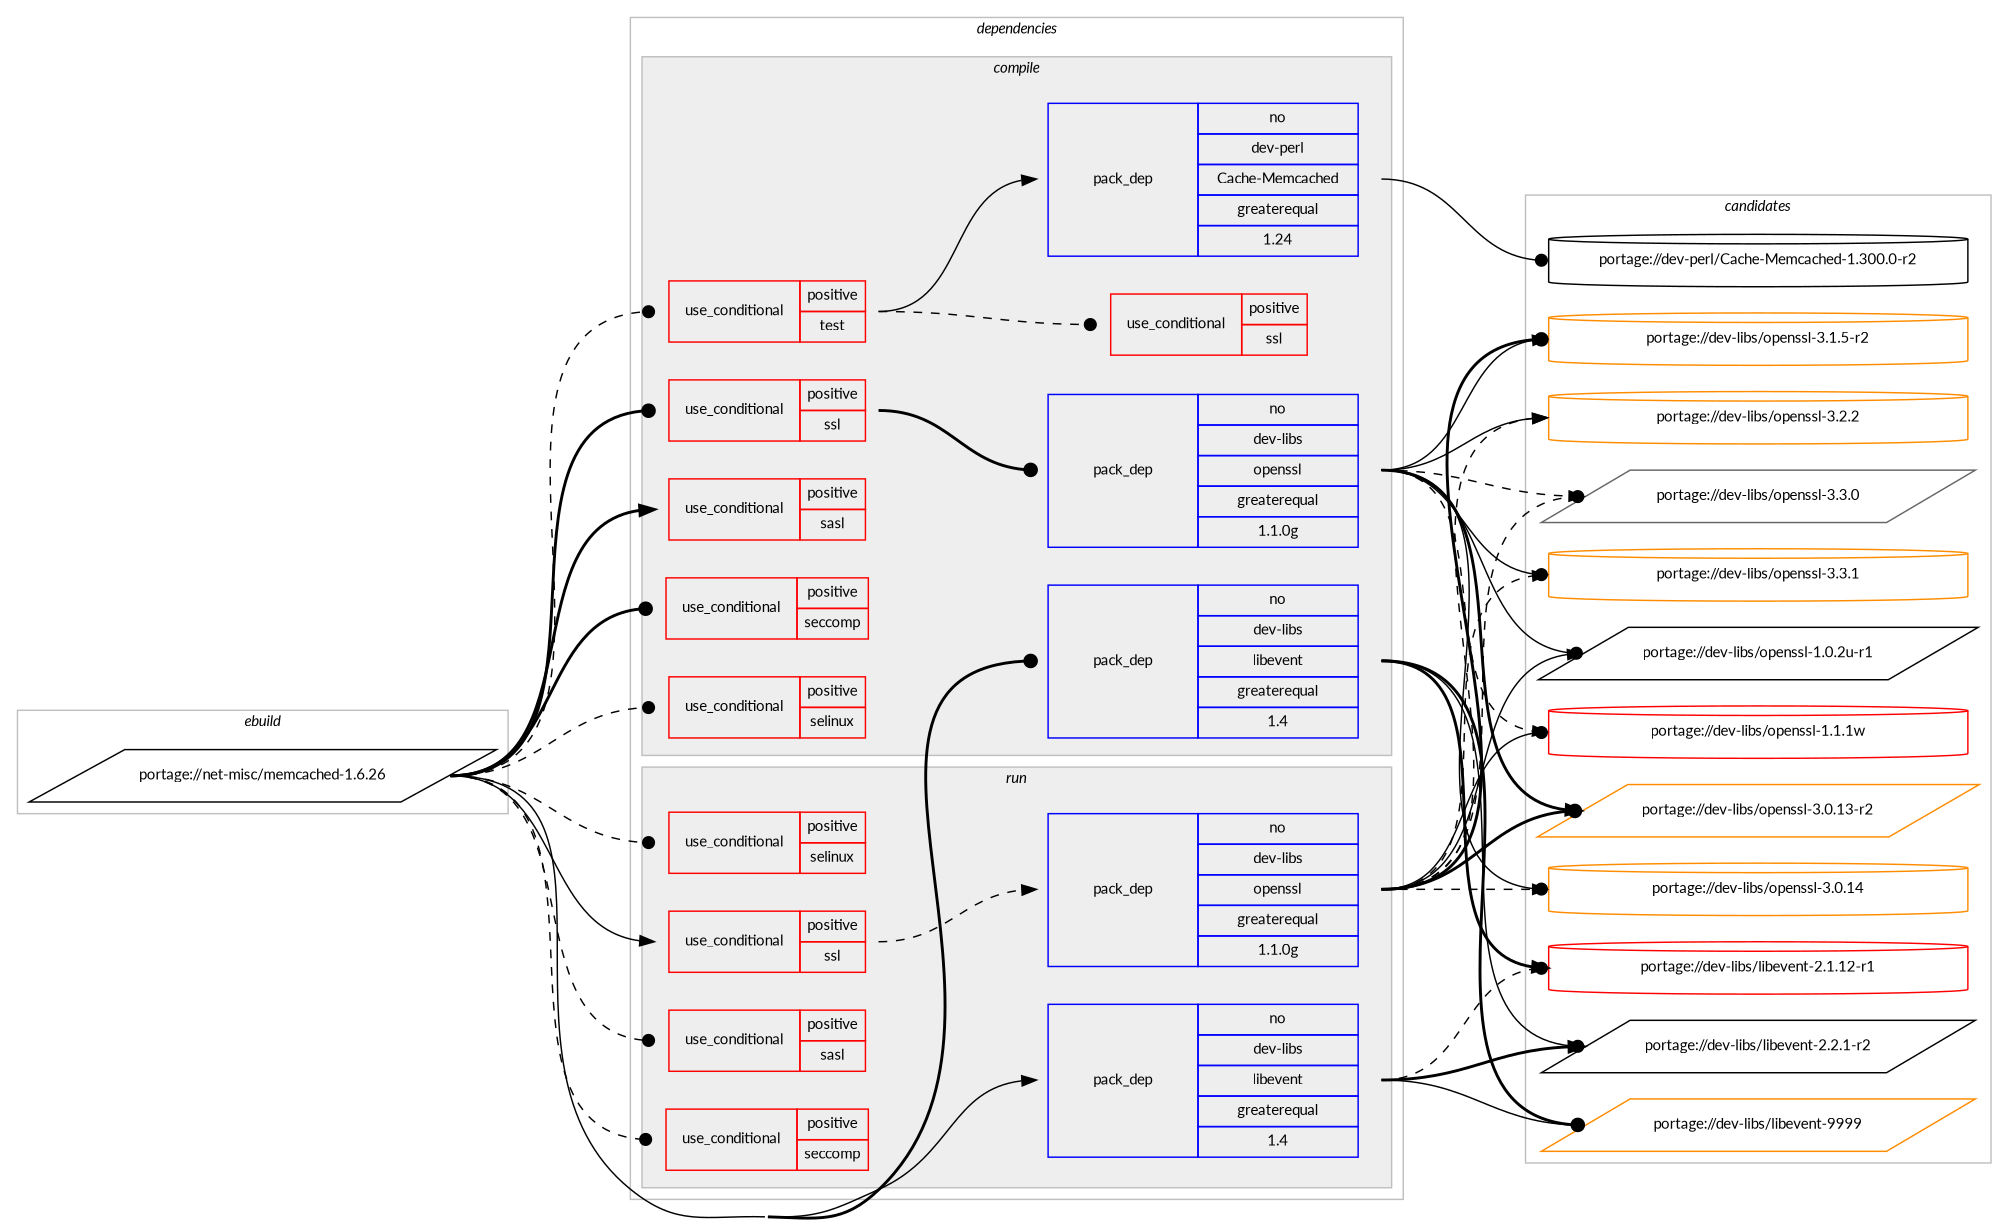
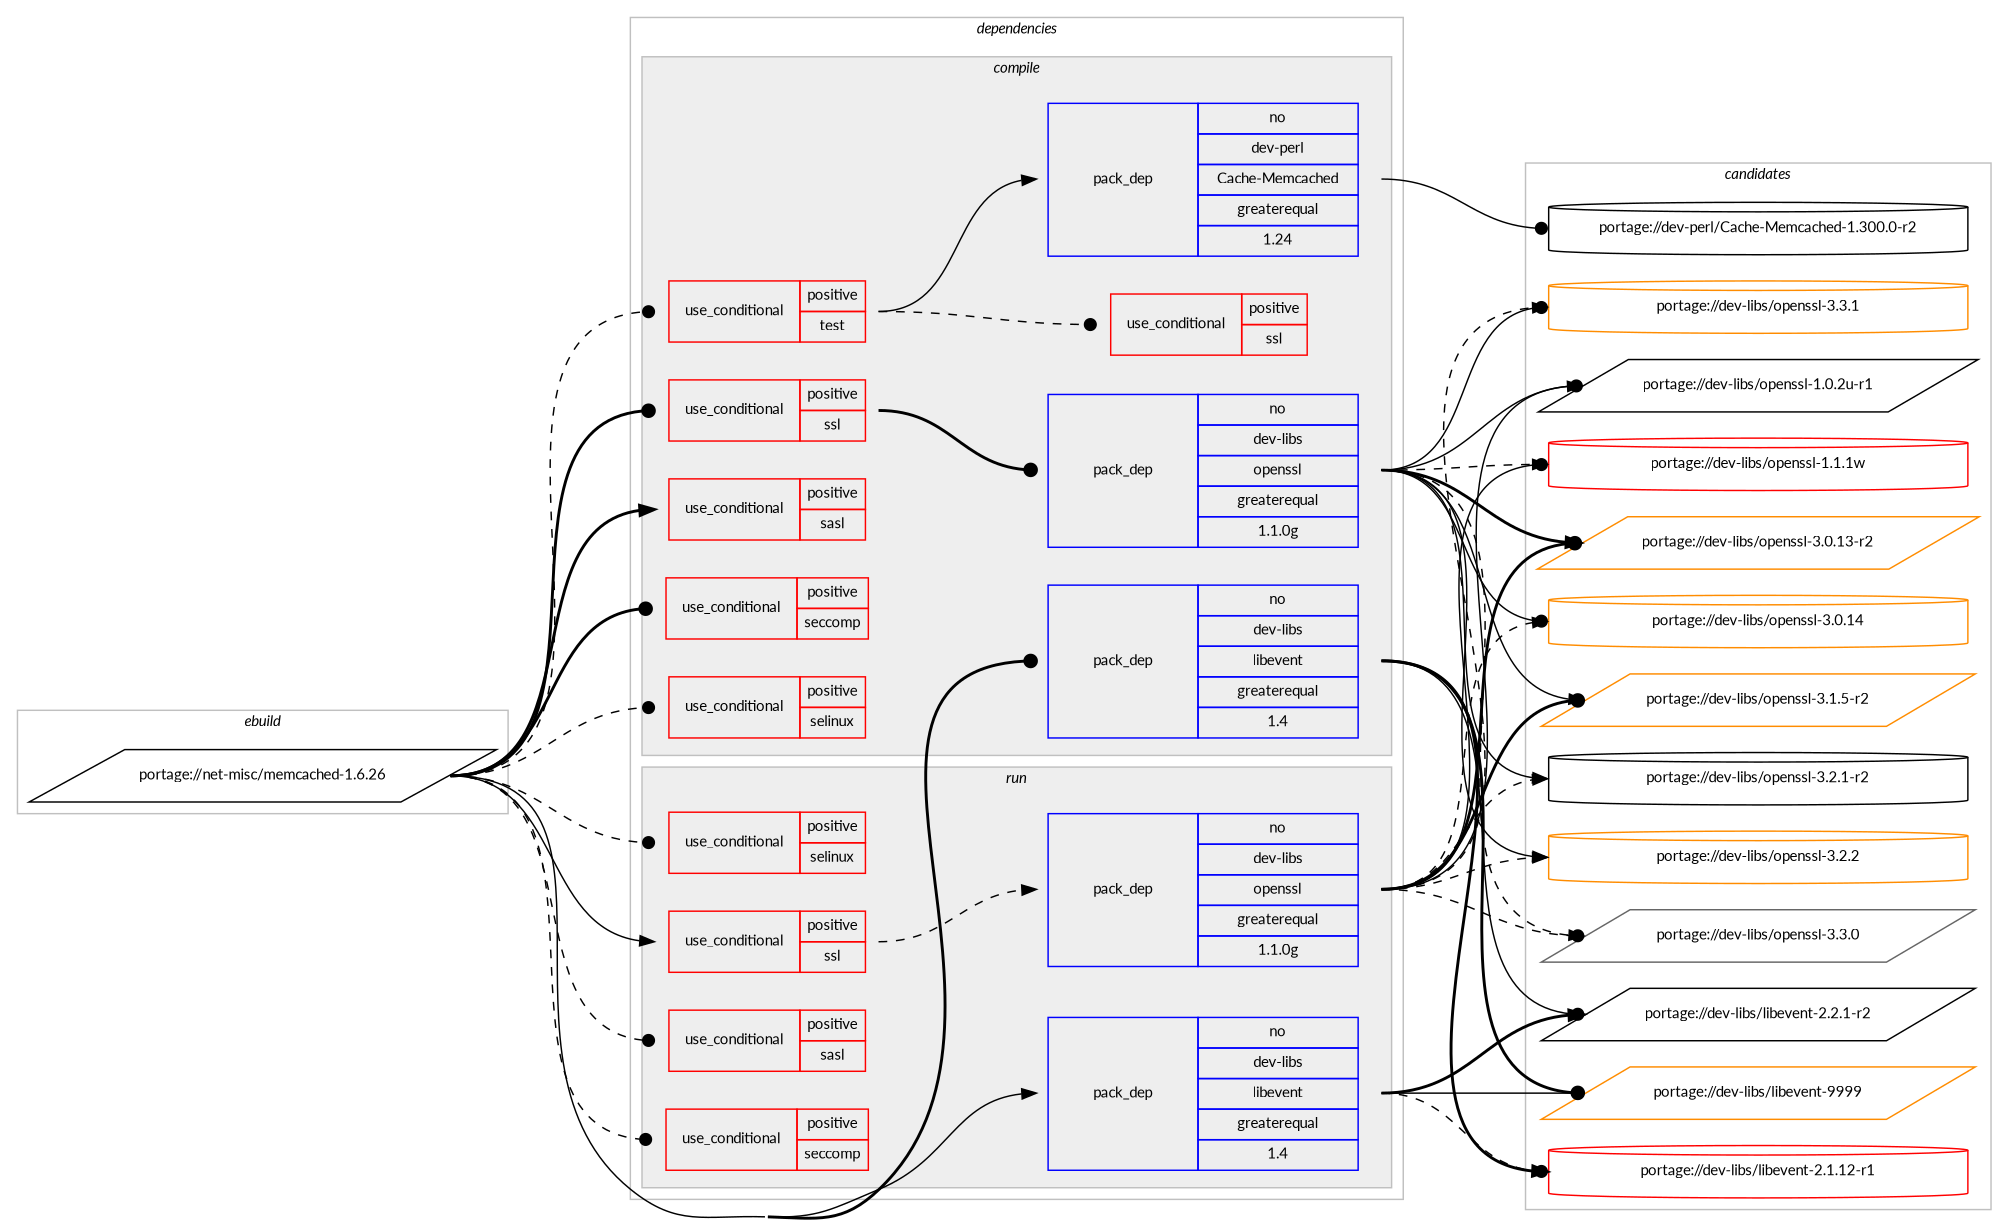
node "portage://dev-libs/openssl-3.1.5-r2": shape cylinder -> parallelogram
node "portage://dev-libs/openssl-3.2.1-r2": added
